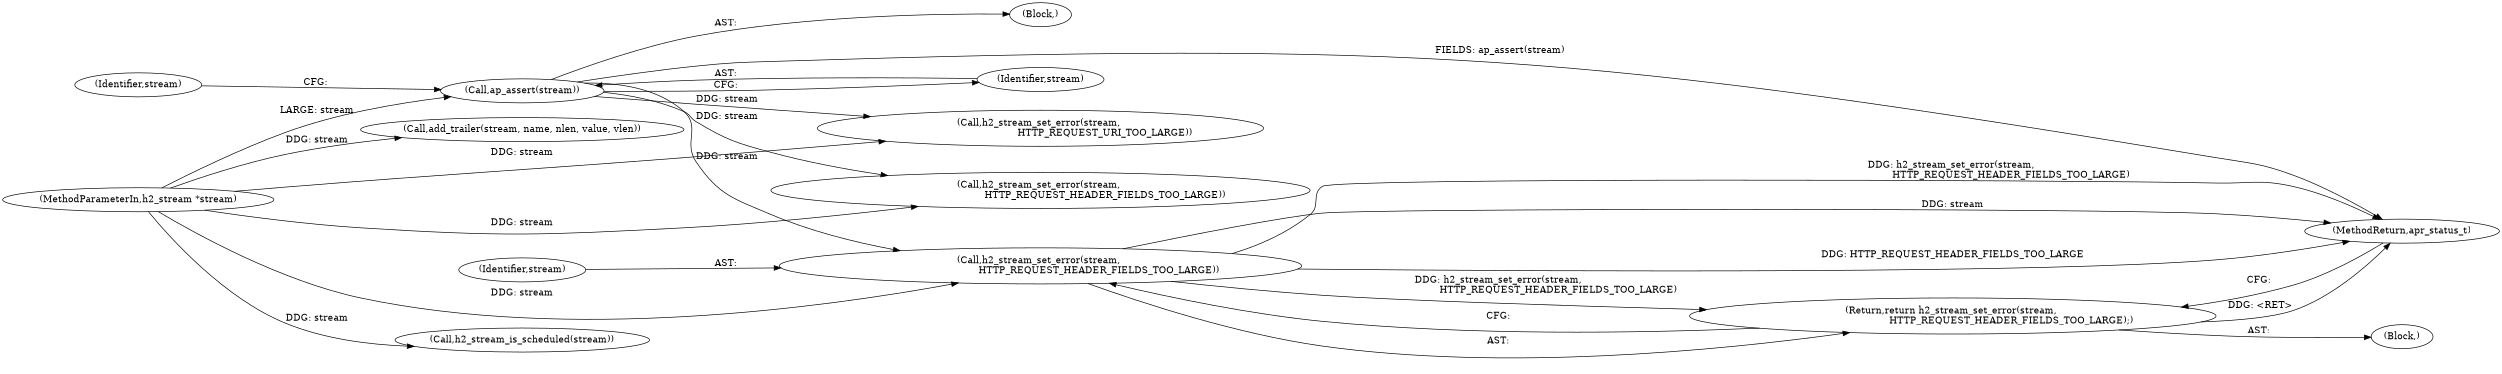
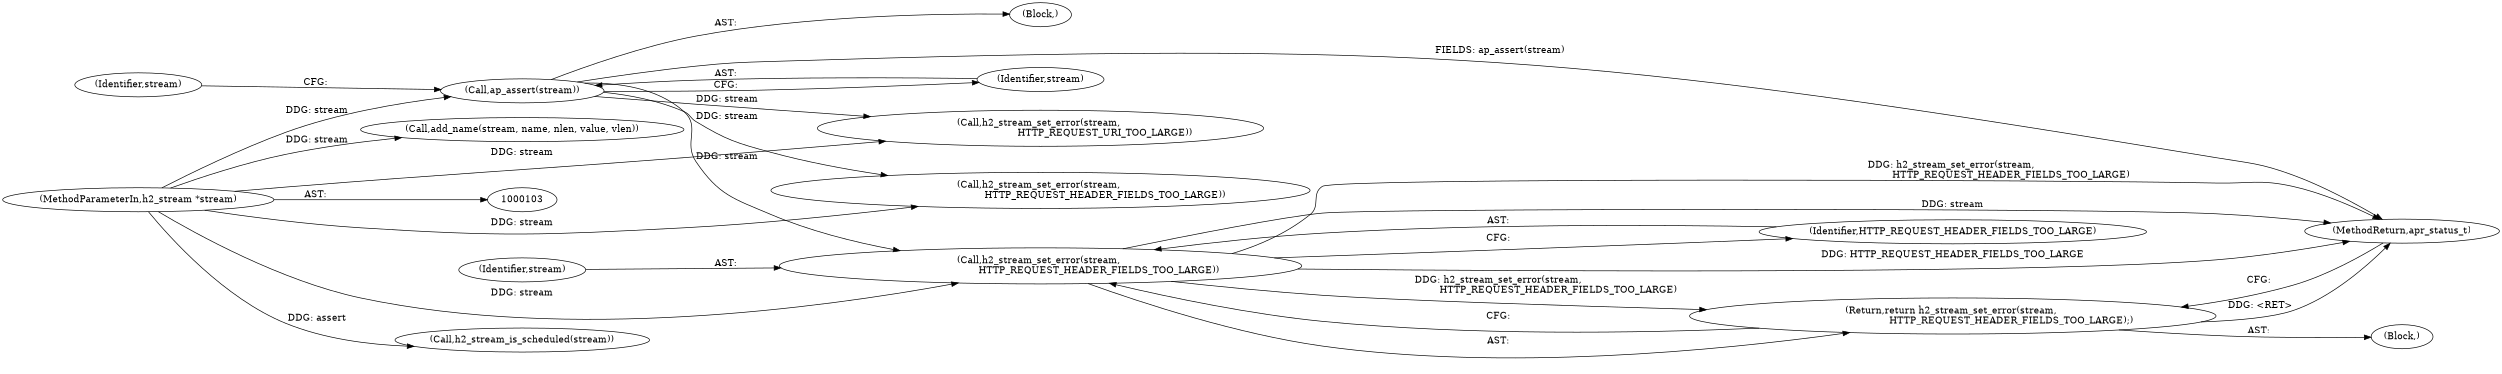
edge "(MethodParameterIn,h2_stream *stream)" -> "(Call,ap_assert(stream))": label "LARGE: stream" -> "DDG: stream"
node "(Call,add_trailer(stream, name, nlen, value, vlen))": label "(Call,add_trailer(stream, name, nlen, value, vlen))" -> "(Call,add_name(stream, name, nlen, value, vlen))"
node "1000103": added
node "(Identifier,HTTP_REQUEST_HEADER_FIELDS_TOO_LARGE)": added
edge "(MethodParameterIn,h2_stream *stream)" -> "(Call,h2_stream_is_scheduled(stream))": label "DDG: stream" -> "DDG: assert"
